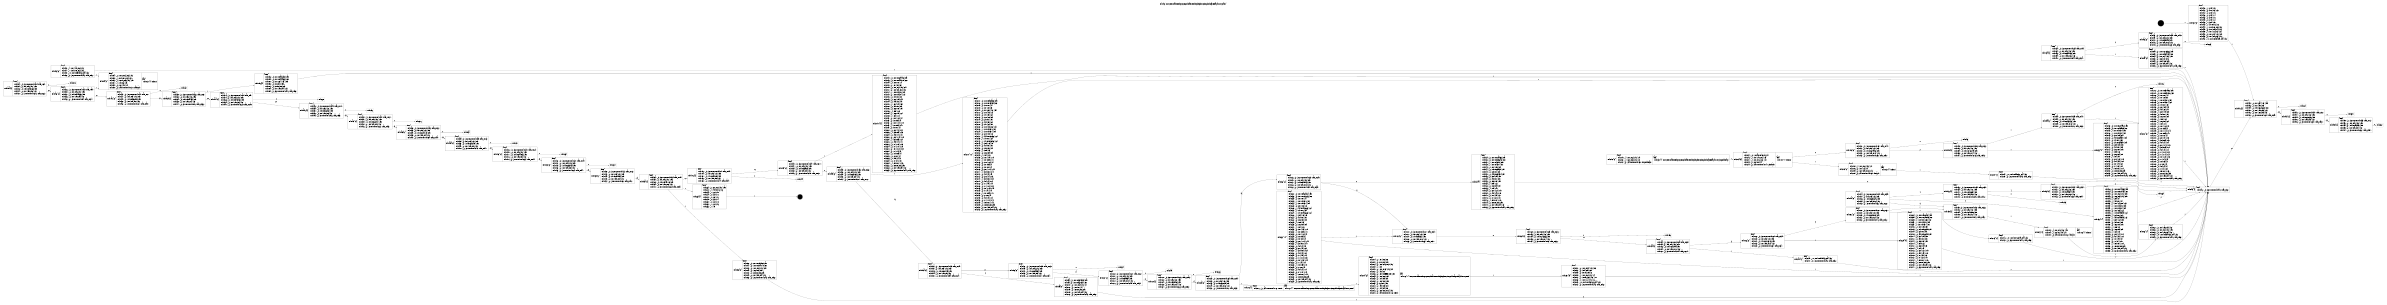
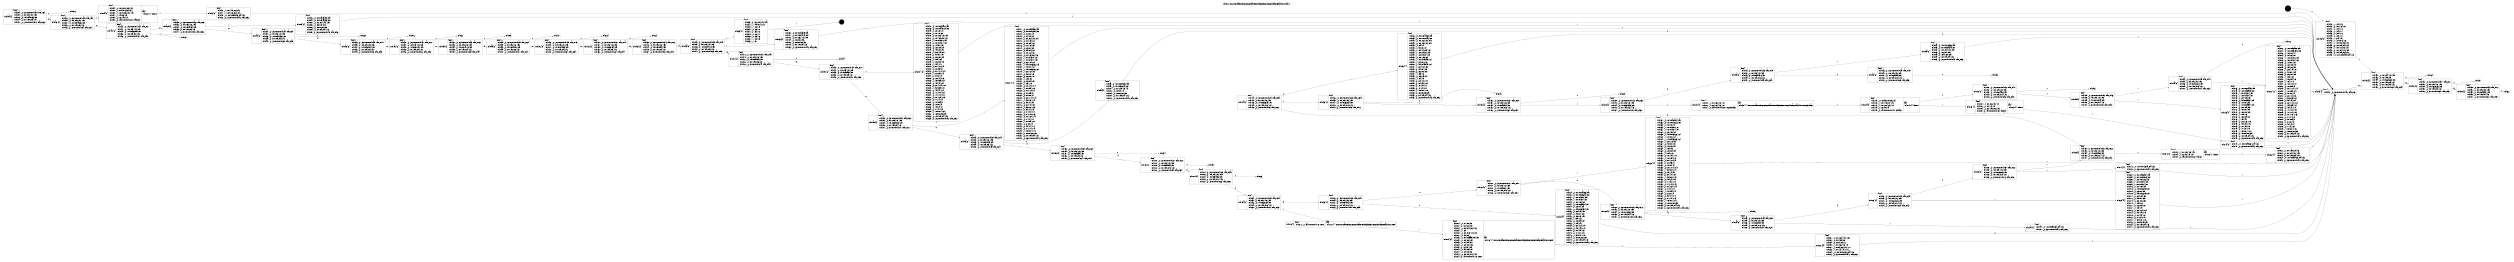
edge "0x401f13 [26]" -> "0x401ef4 [31]": reversed
node "0x401d6e [28]": added
edge "0x402651 [147]" -> "0x401c72 [28]": reversed
